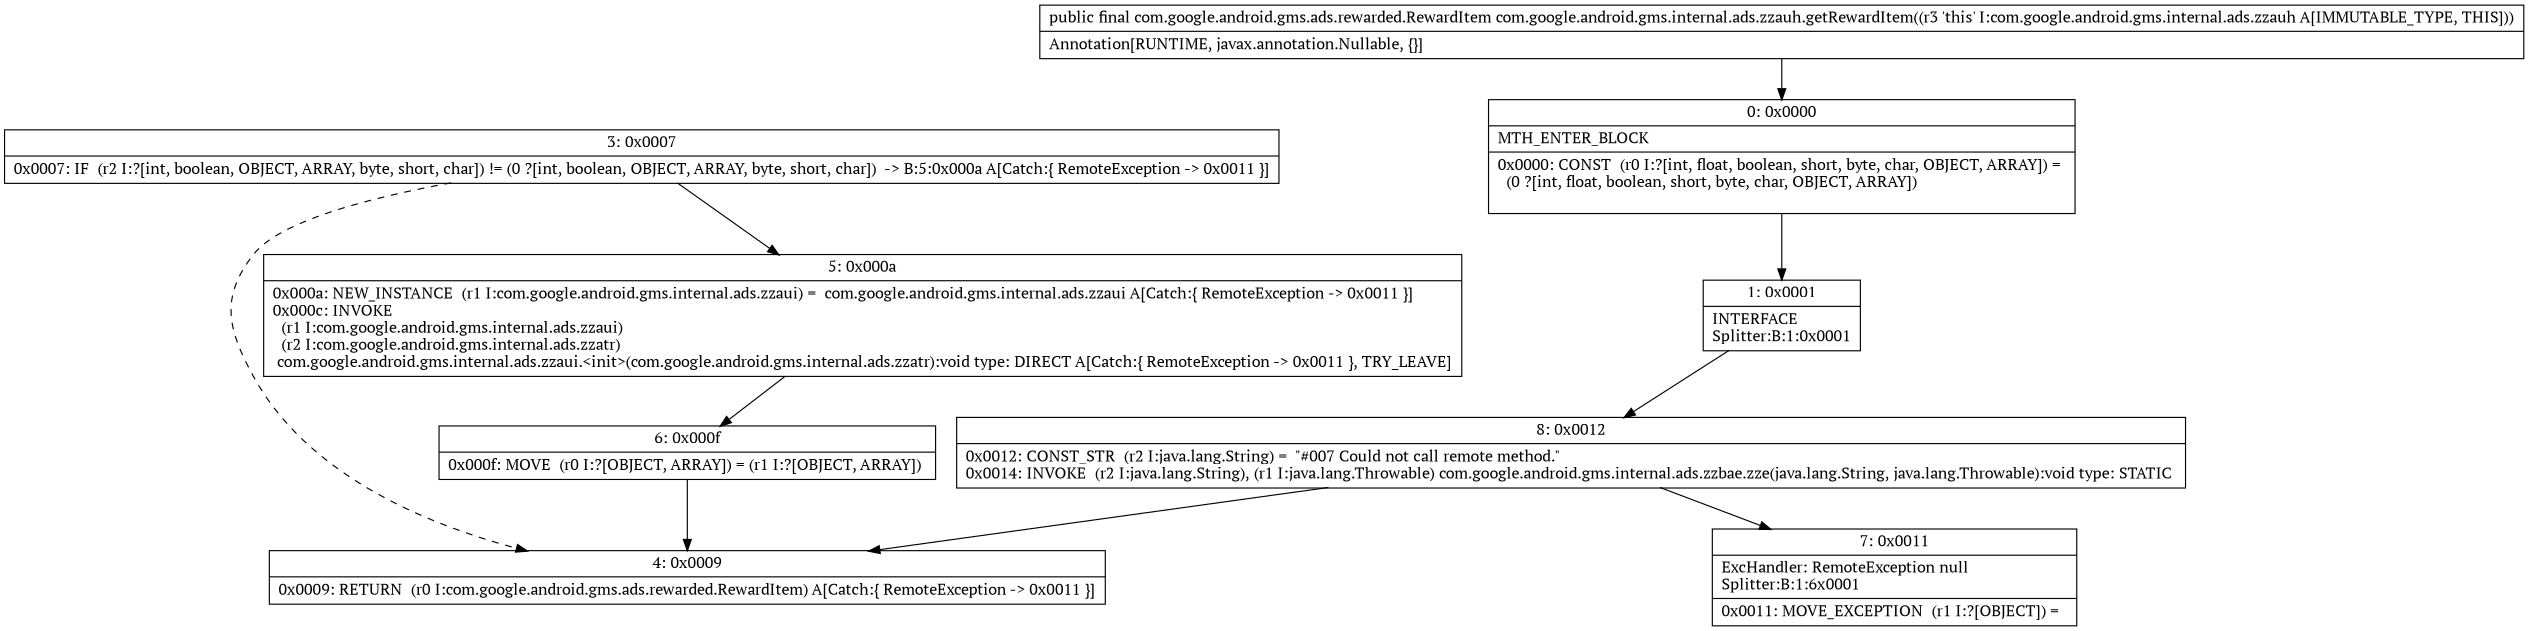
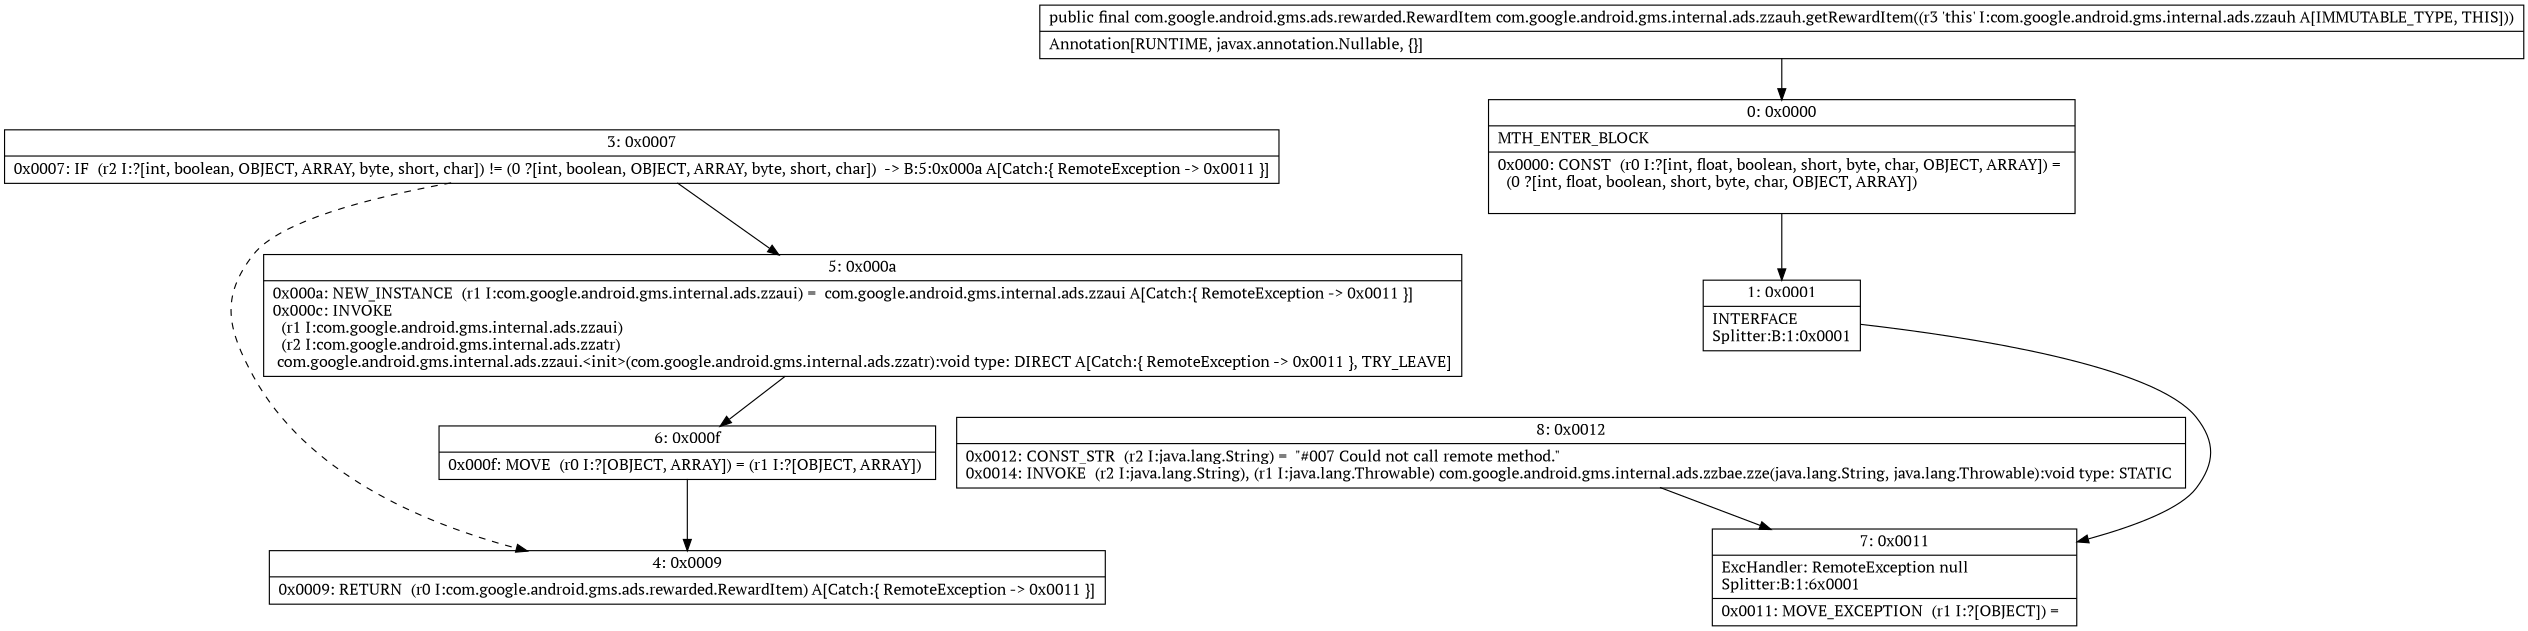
edge "1: 0x0001" -> "8: 0x0012": now "1: 0x0001" -> "7: 0x0011"
edge "8: 0x0012" -> "4: 0x0009": removed
